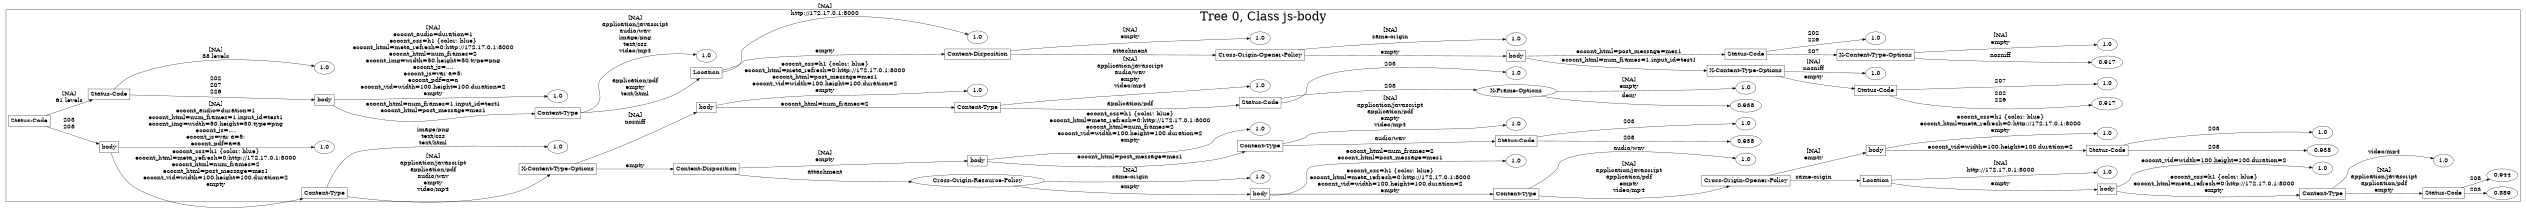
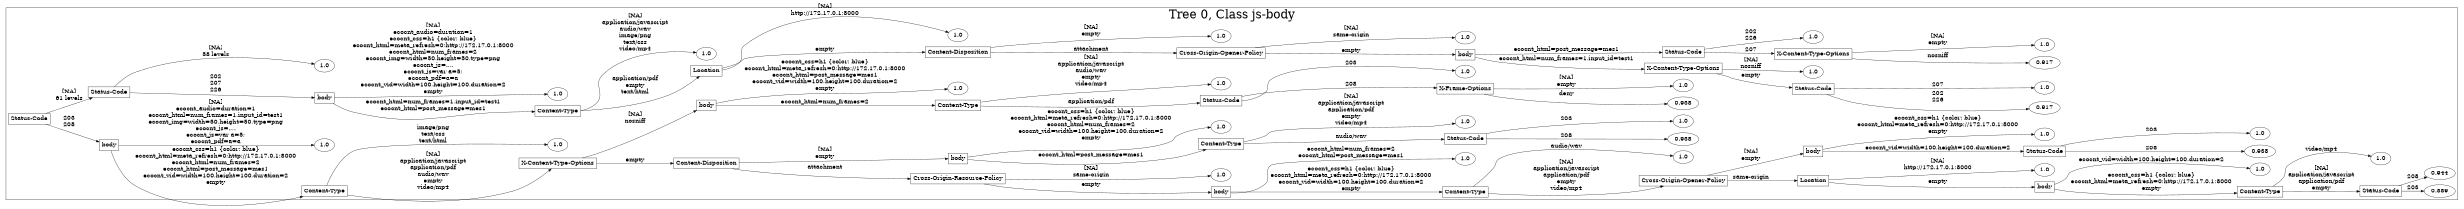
node "X-Frame-Options": shape ellipse -> box
node "Cross-Origin-Resource-Policy": shape ellipse -> box
